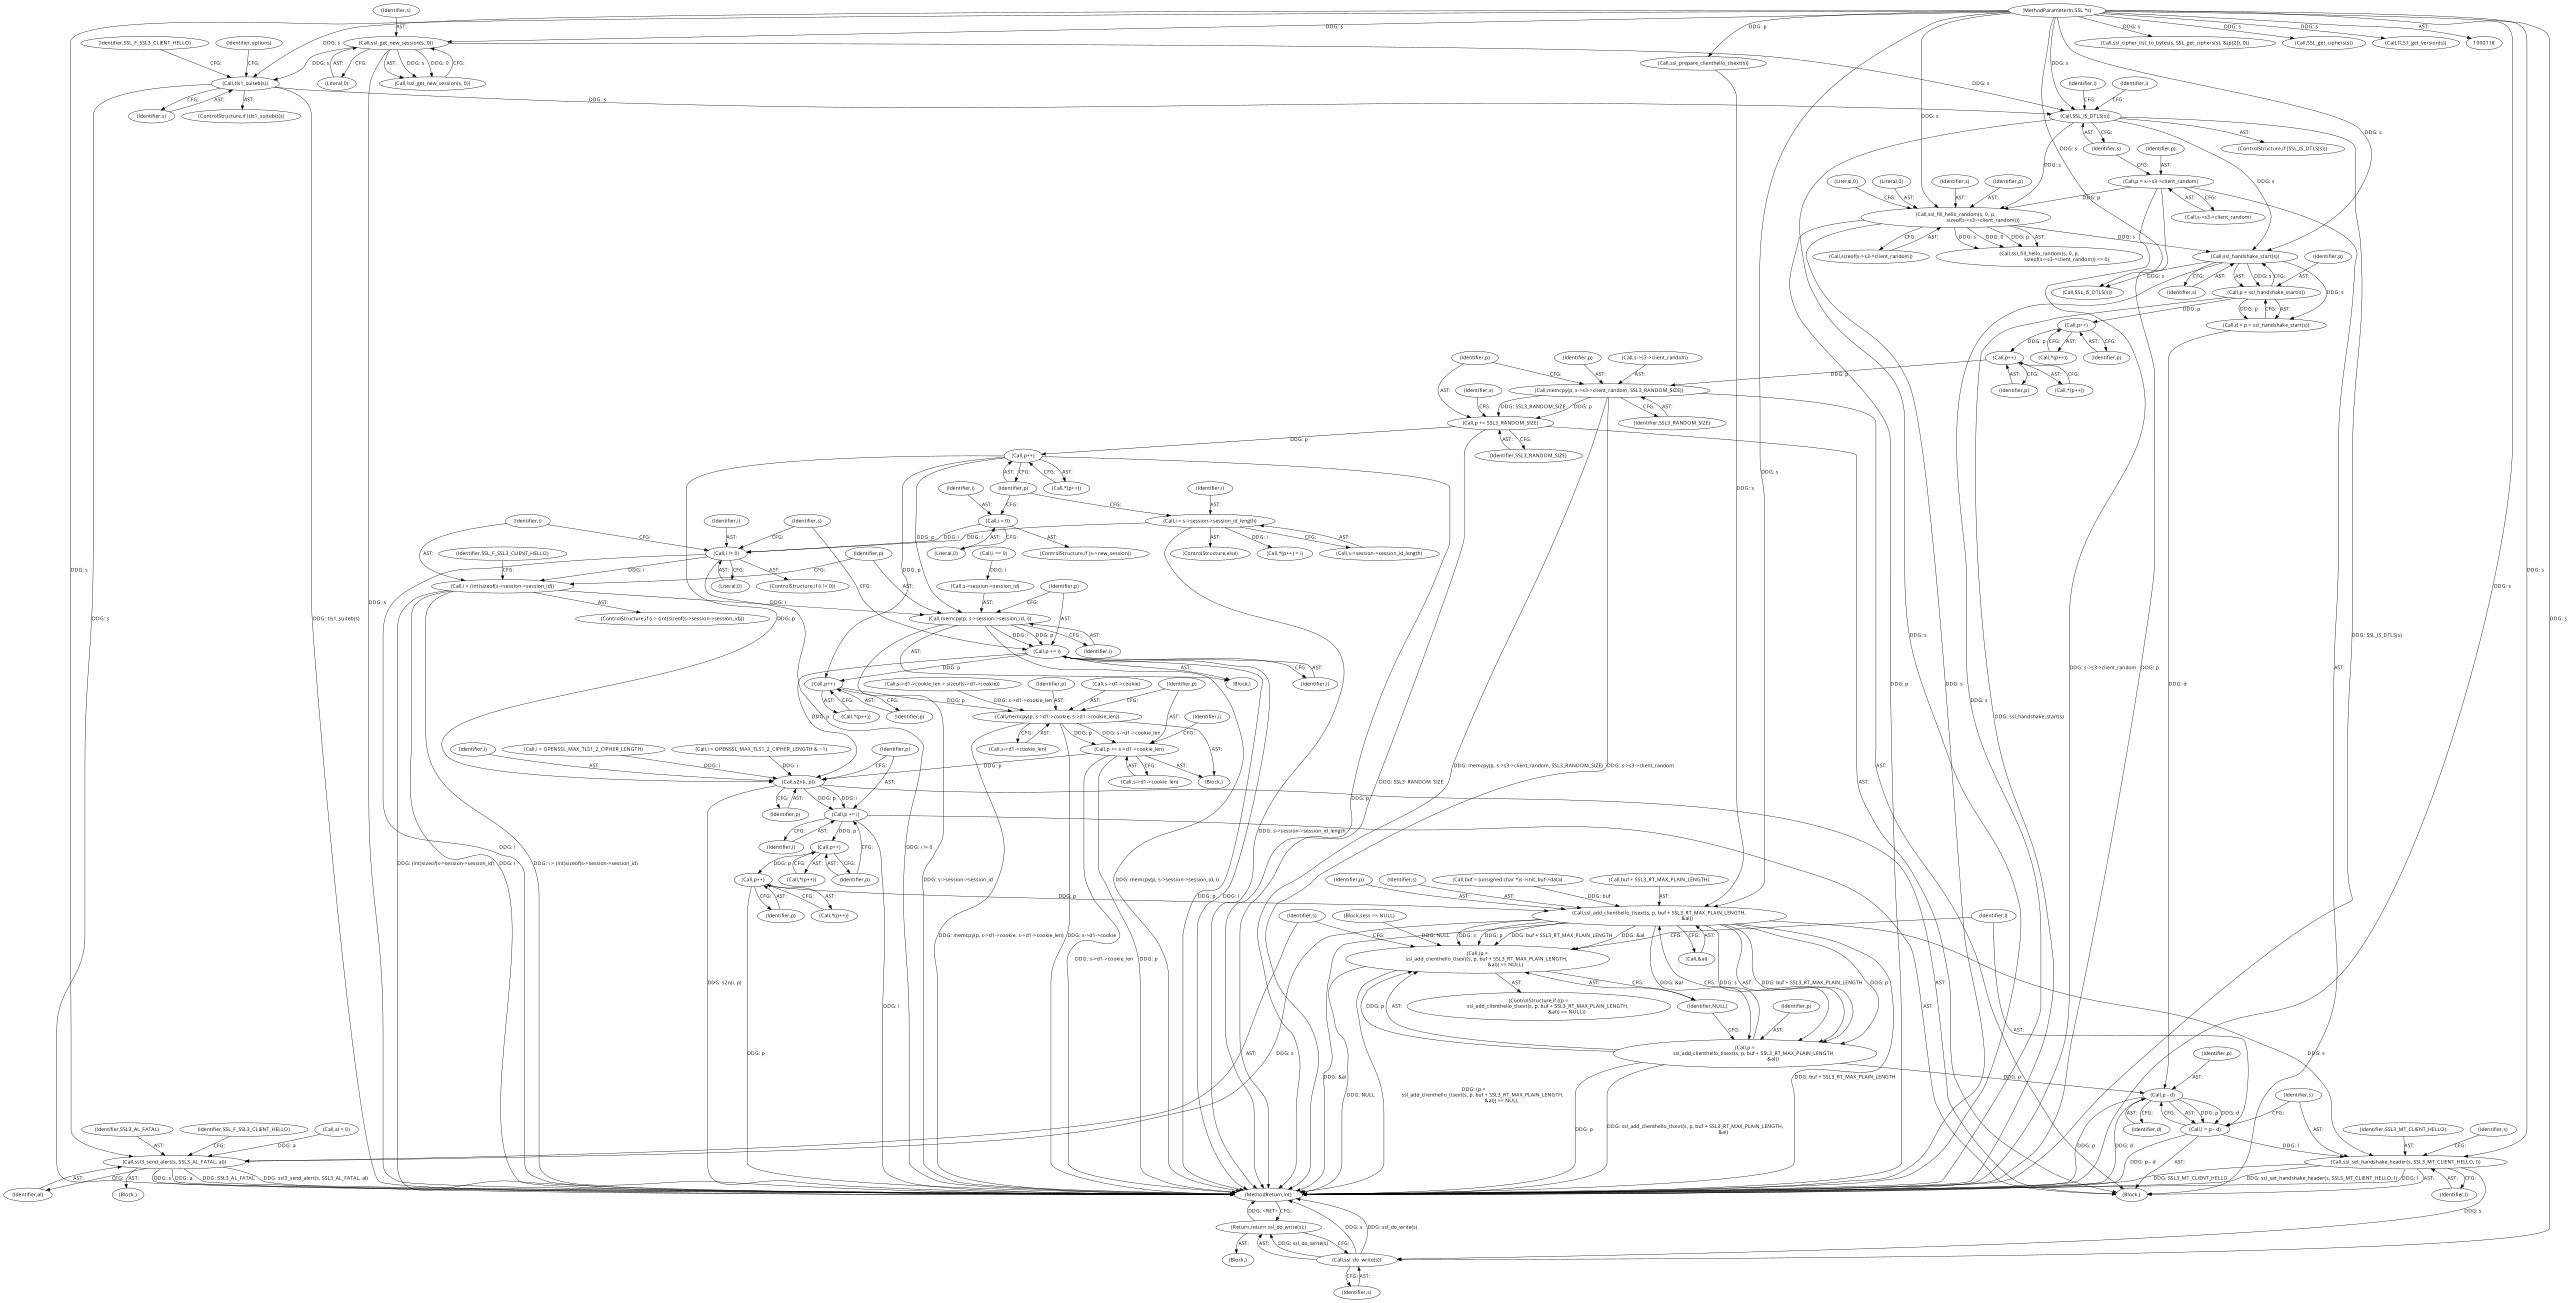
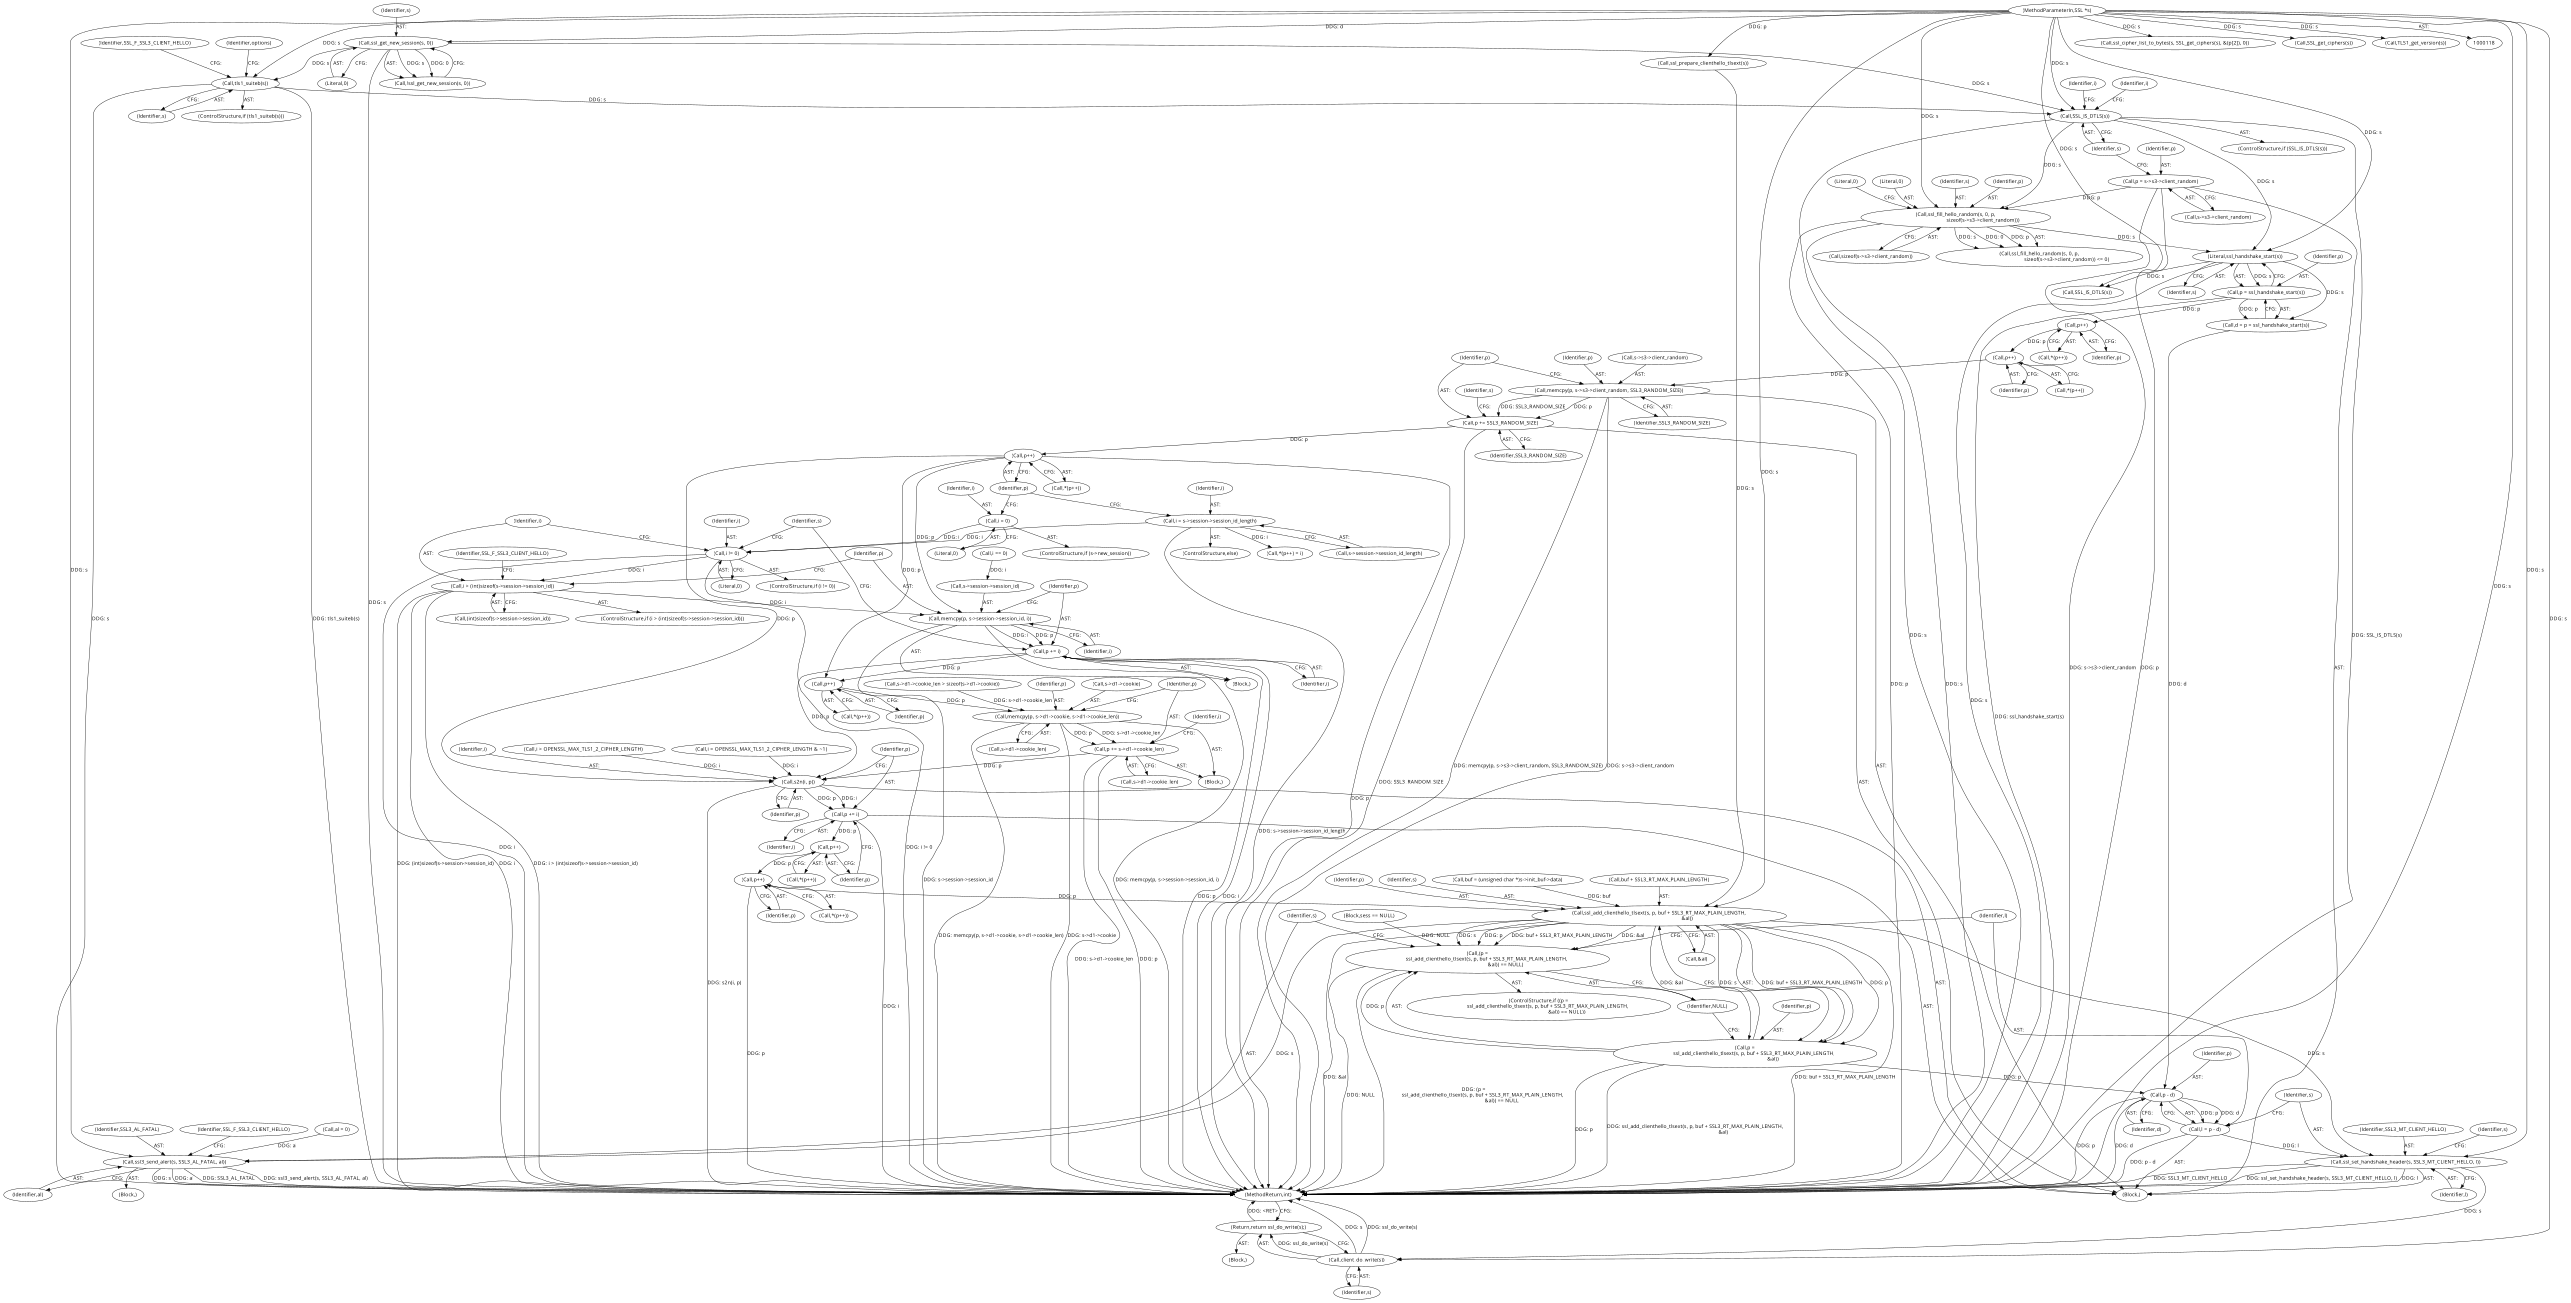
edge "(MethodParameterIn,SSL *s)" -> "(Call,ssl_get_new_session(s, 0))": label "DDG: s" -> "DDG: d"
node "(Call,ssl_handshake_start(s))": label "(Call,ssl_handshake_start(s))" -> "(Literal,ssl_handshake_start(s))"
node "(Call,(int)sizeof(s->session->session_id))": added
node "(Call,ssl_do_write(s))": label "(Call,ssl_do_write(s))" -> "(Call,client_do_write(s))"
